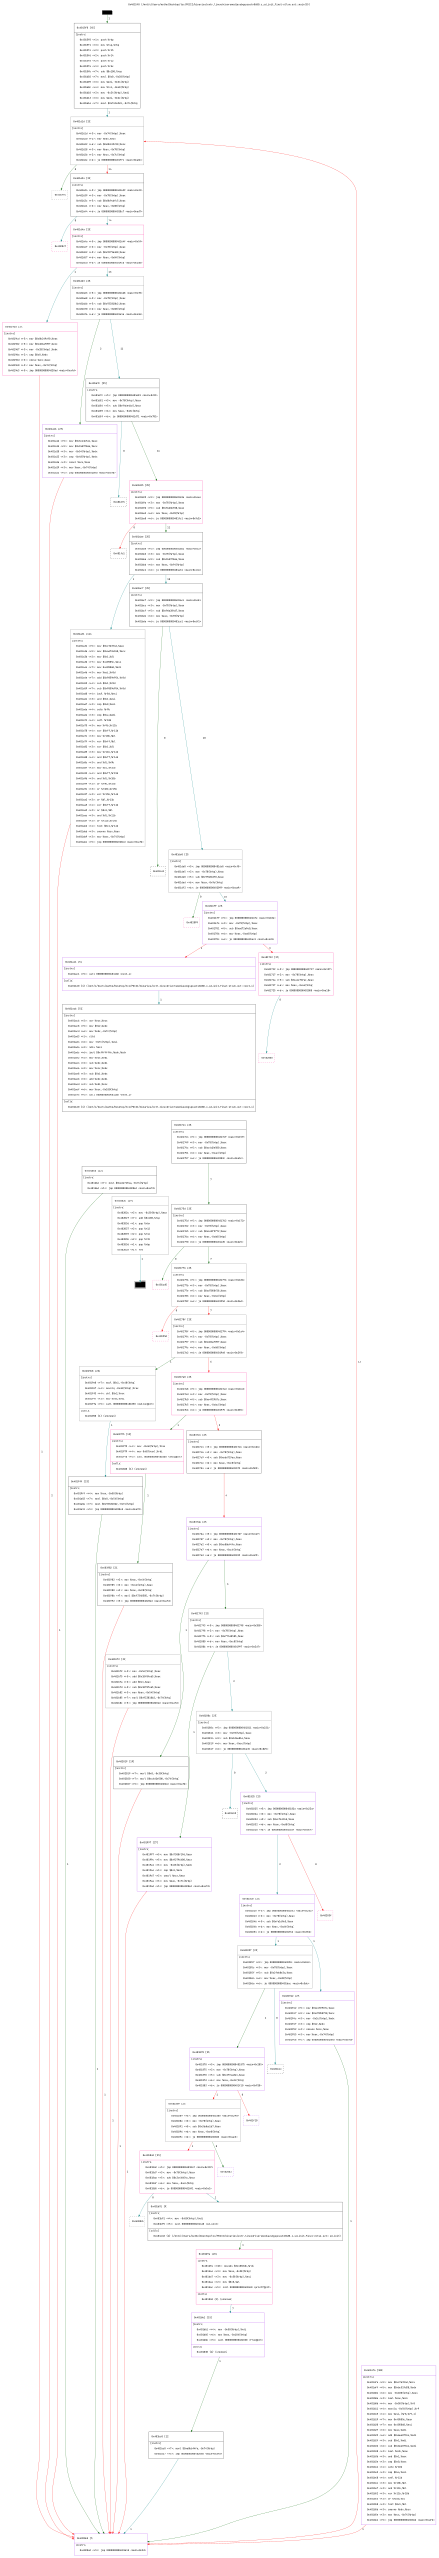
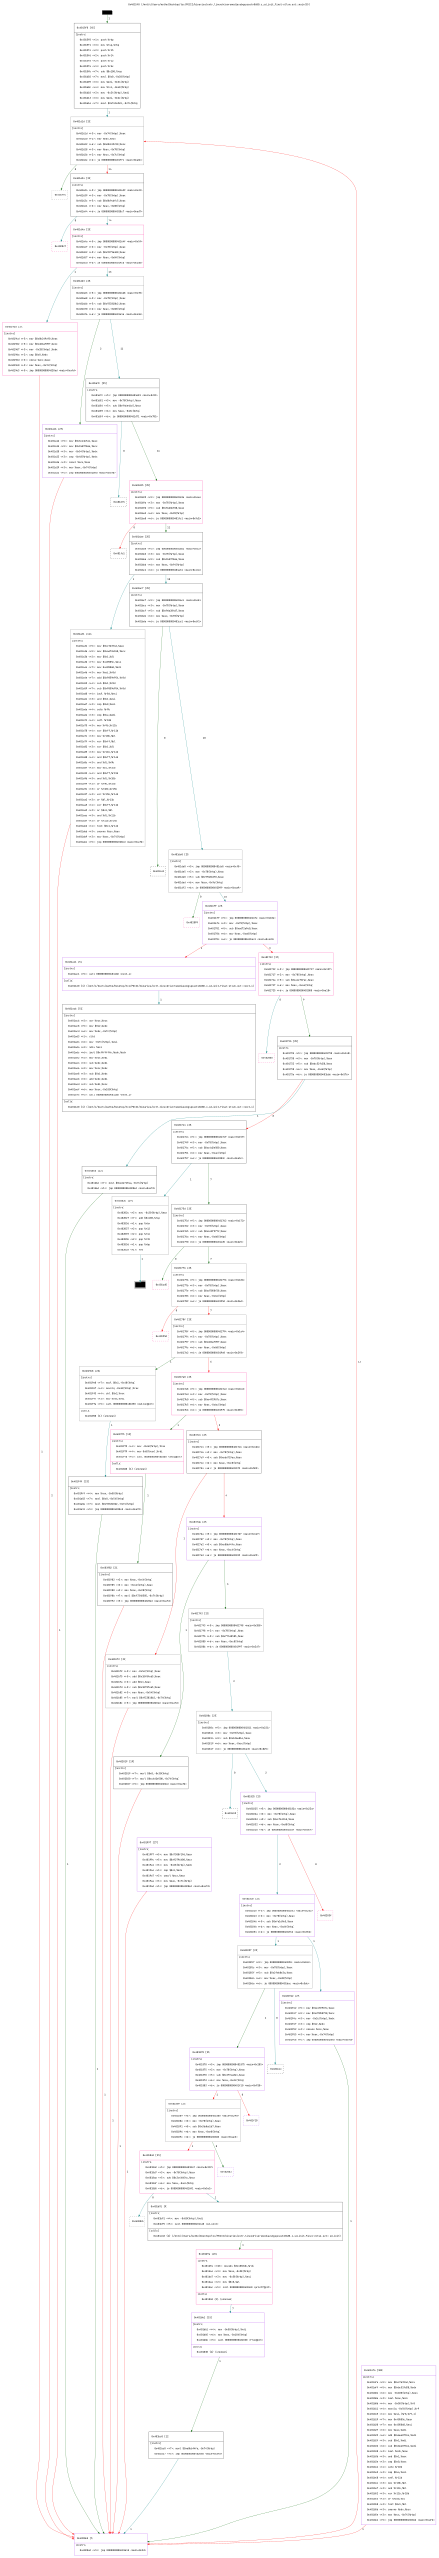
node "0x40172b [25]": added
edge "0x401744 [25]" -> "0x40202c [19]": added, label "1"
edge "0x4017c1 [25]" -> "0x401b72 [31]": added, label "1"
edge "0x4017f3 [25]" -> "0x401997 [27]": removed, label "1"
